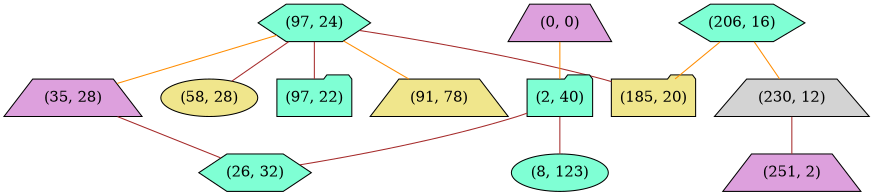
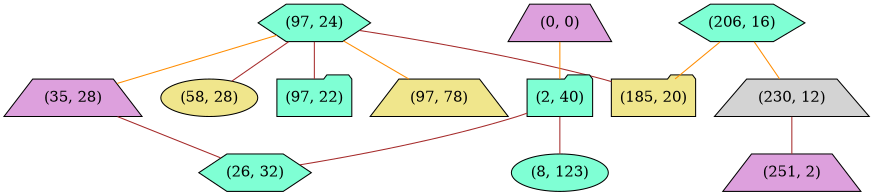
node "(91, 78)": label "(91, 78)" -> "(97, 78)"
